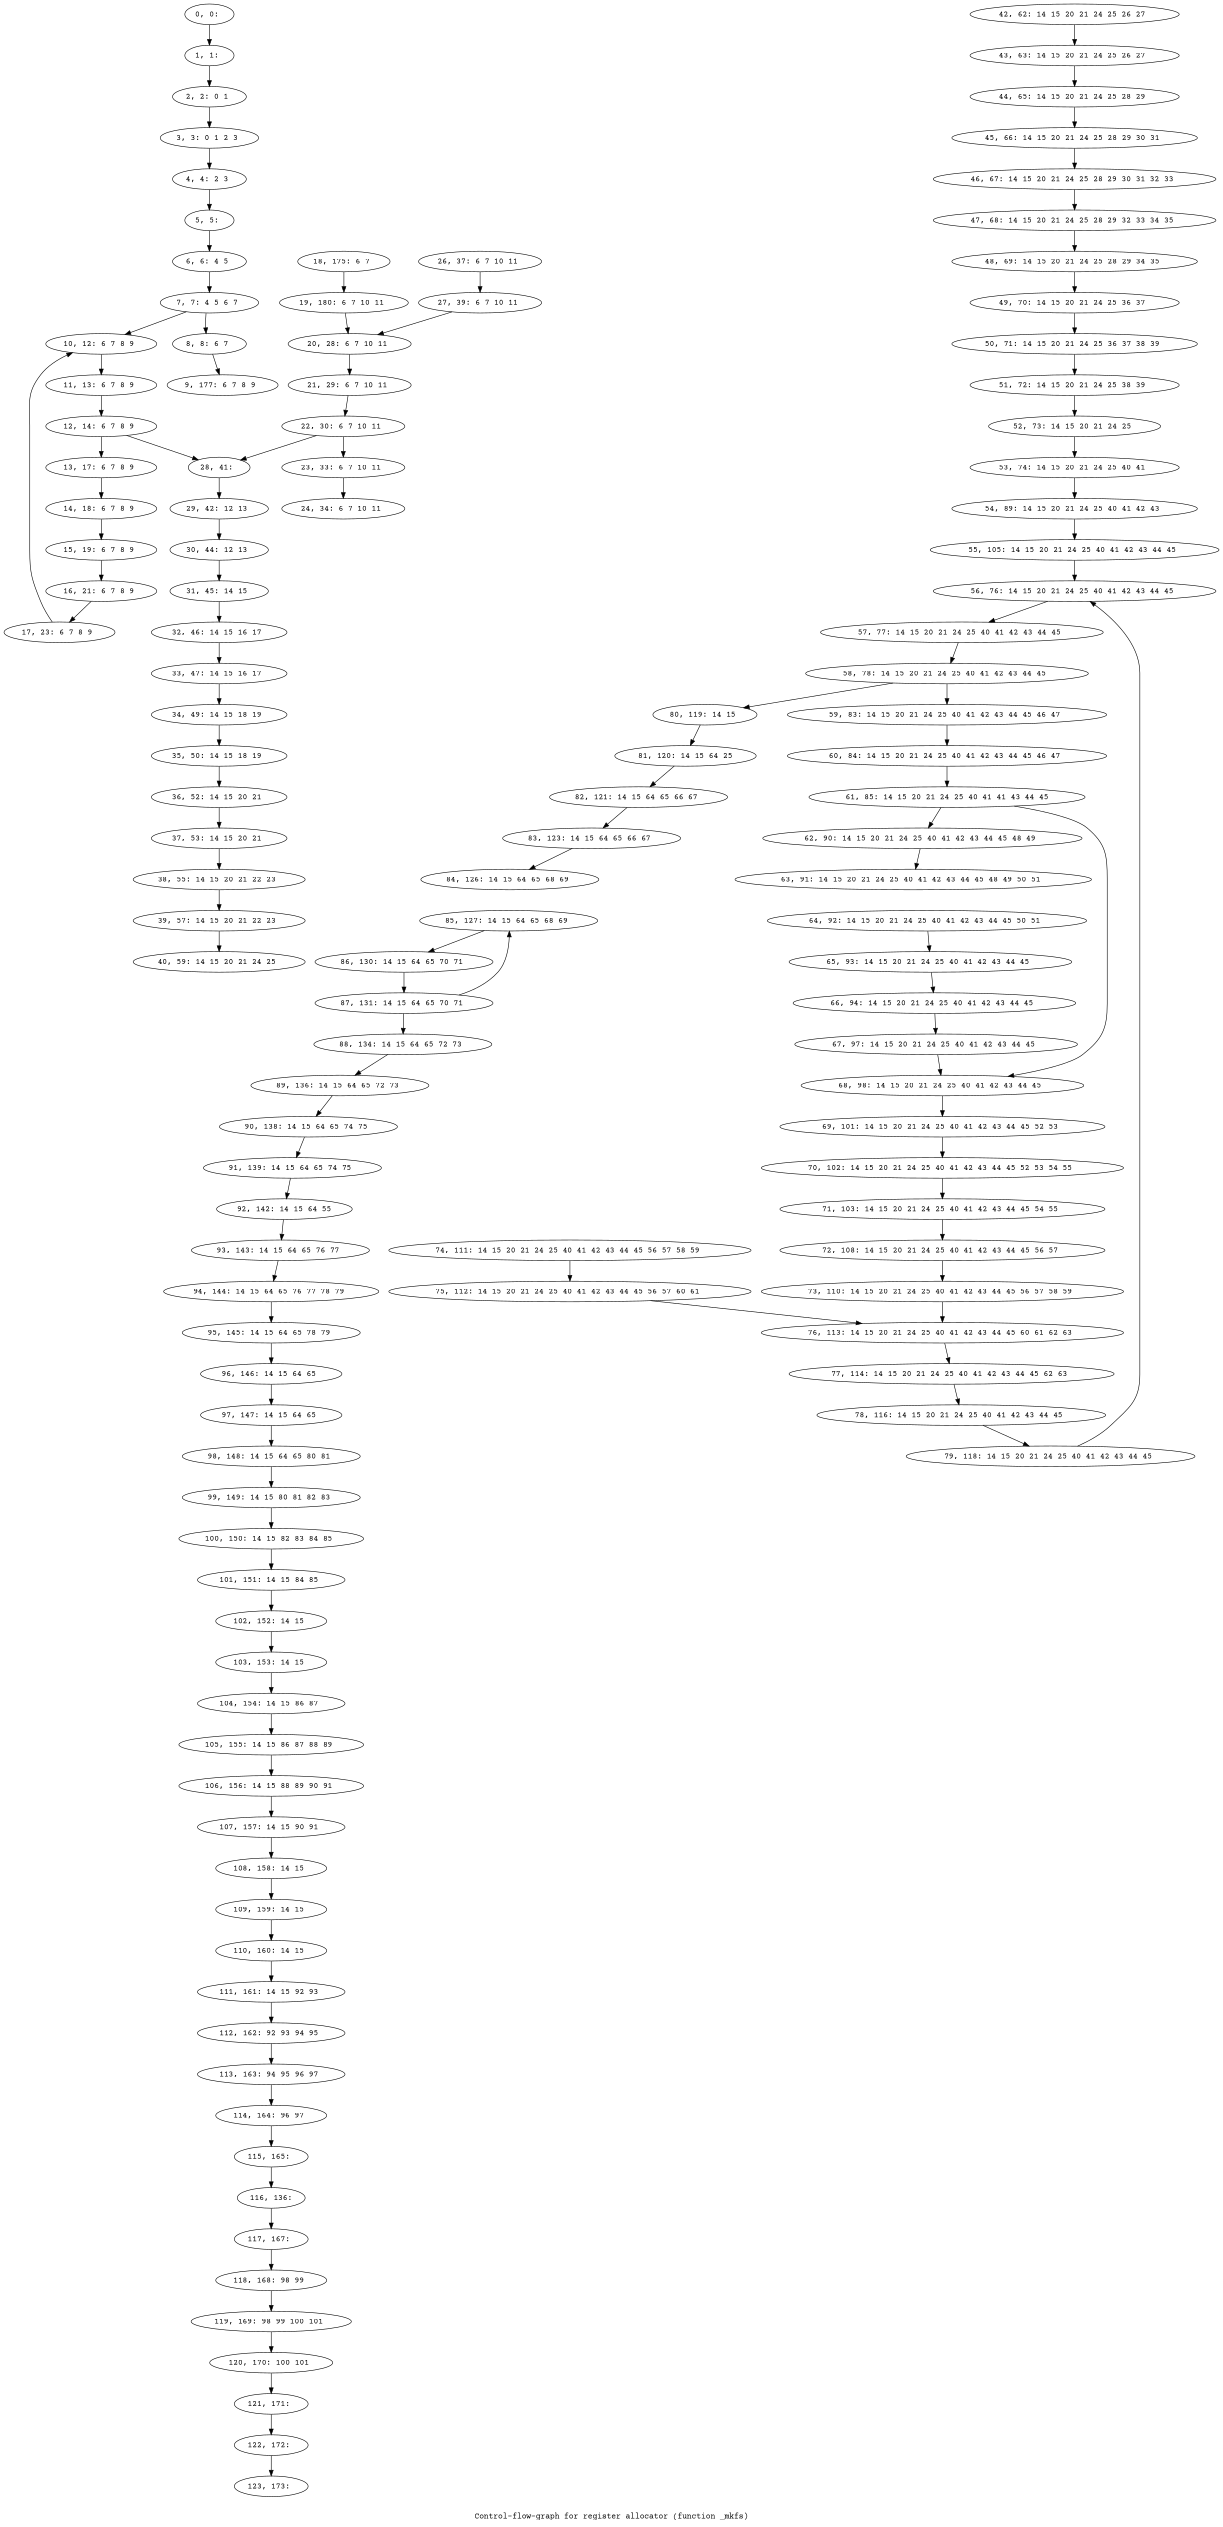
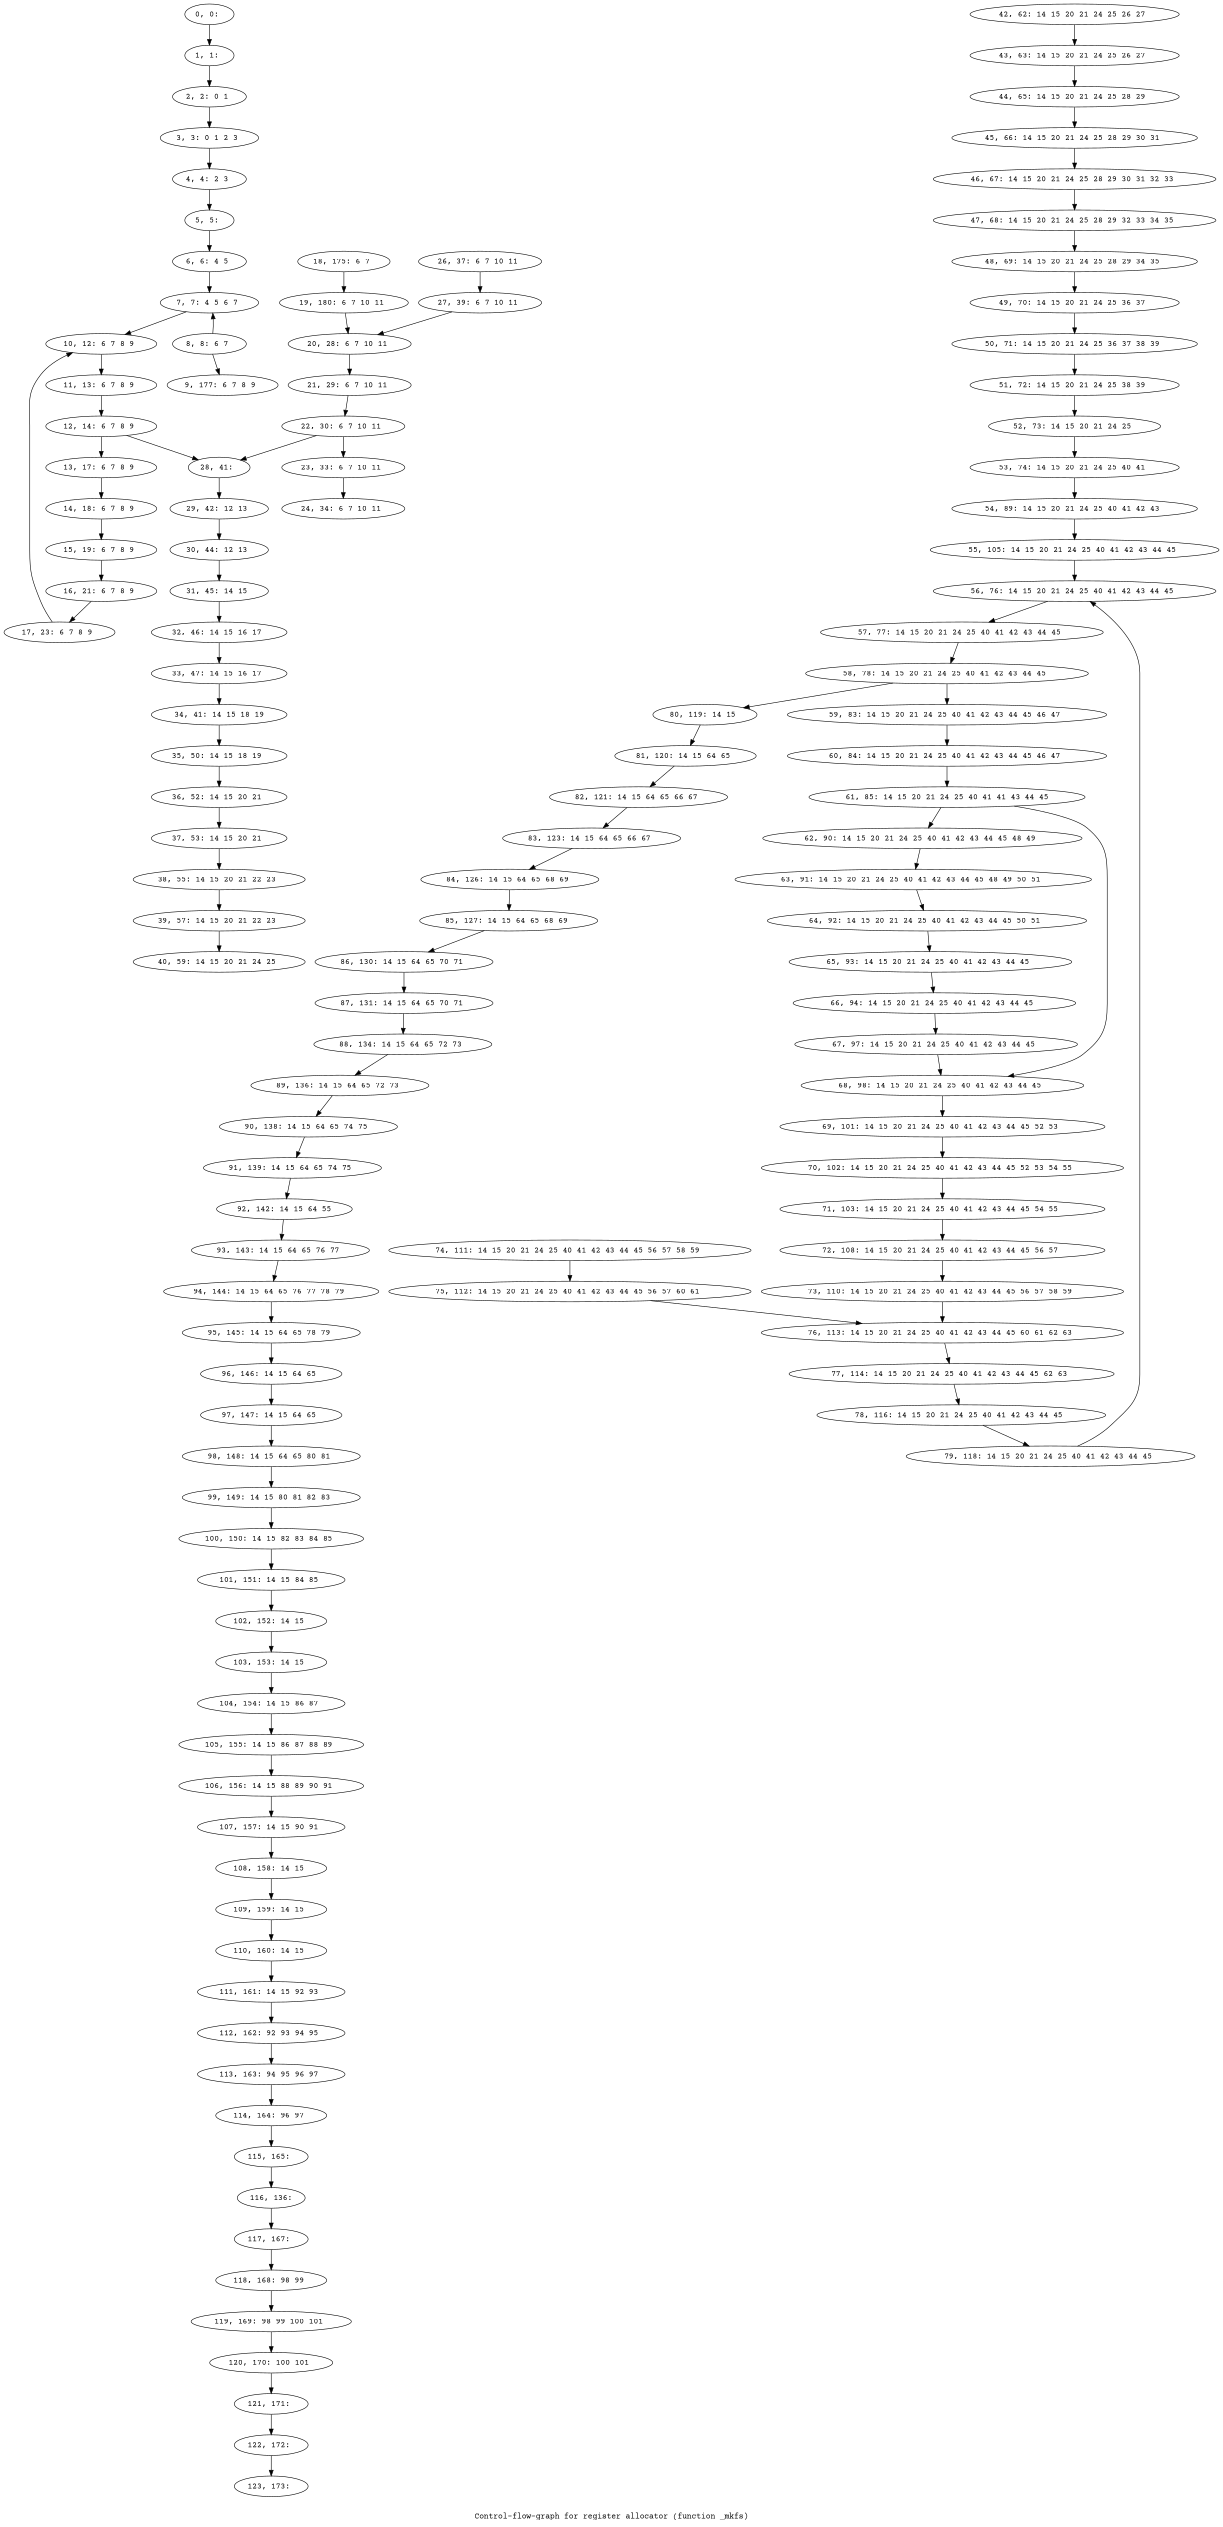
edge "7, 7: 4 5 6 7" -> "8, 8: 6 7": reversed
node "34, 49: 14 15 18 19": label "34, 49: 14 15 18 19" -> "34, 41: 14 15 18 19"
node "81, 120: 14 15 64 25": label "81, 120: 14 15 64 25" -> "81, 120: 14 15 64 65"
edge "63, 91: 14 15 20 21 24 25 40 41 42 43 44 45 48 49 50 51" -> "64, 92: 14 15 20 21 24 25 40 41 42 43 44 45 50 51": added
edge "87, 131: 14 15 64 65 70 71" -> "85, 127: 14 15 64 65 68 69": now "84, 126: 14 15 64 65 68 69" -> "85, 127: 14 15 64 65 68 69"
